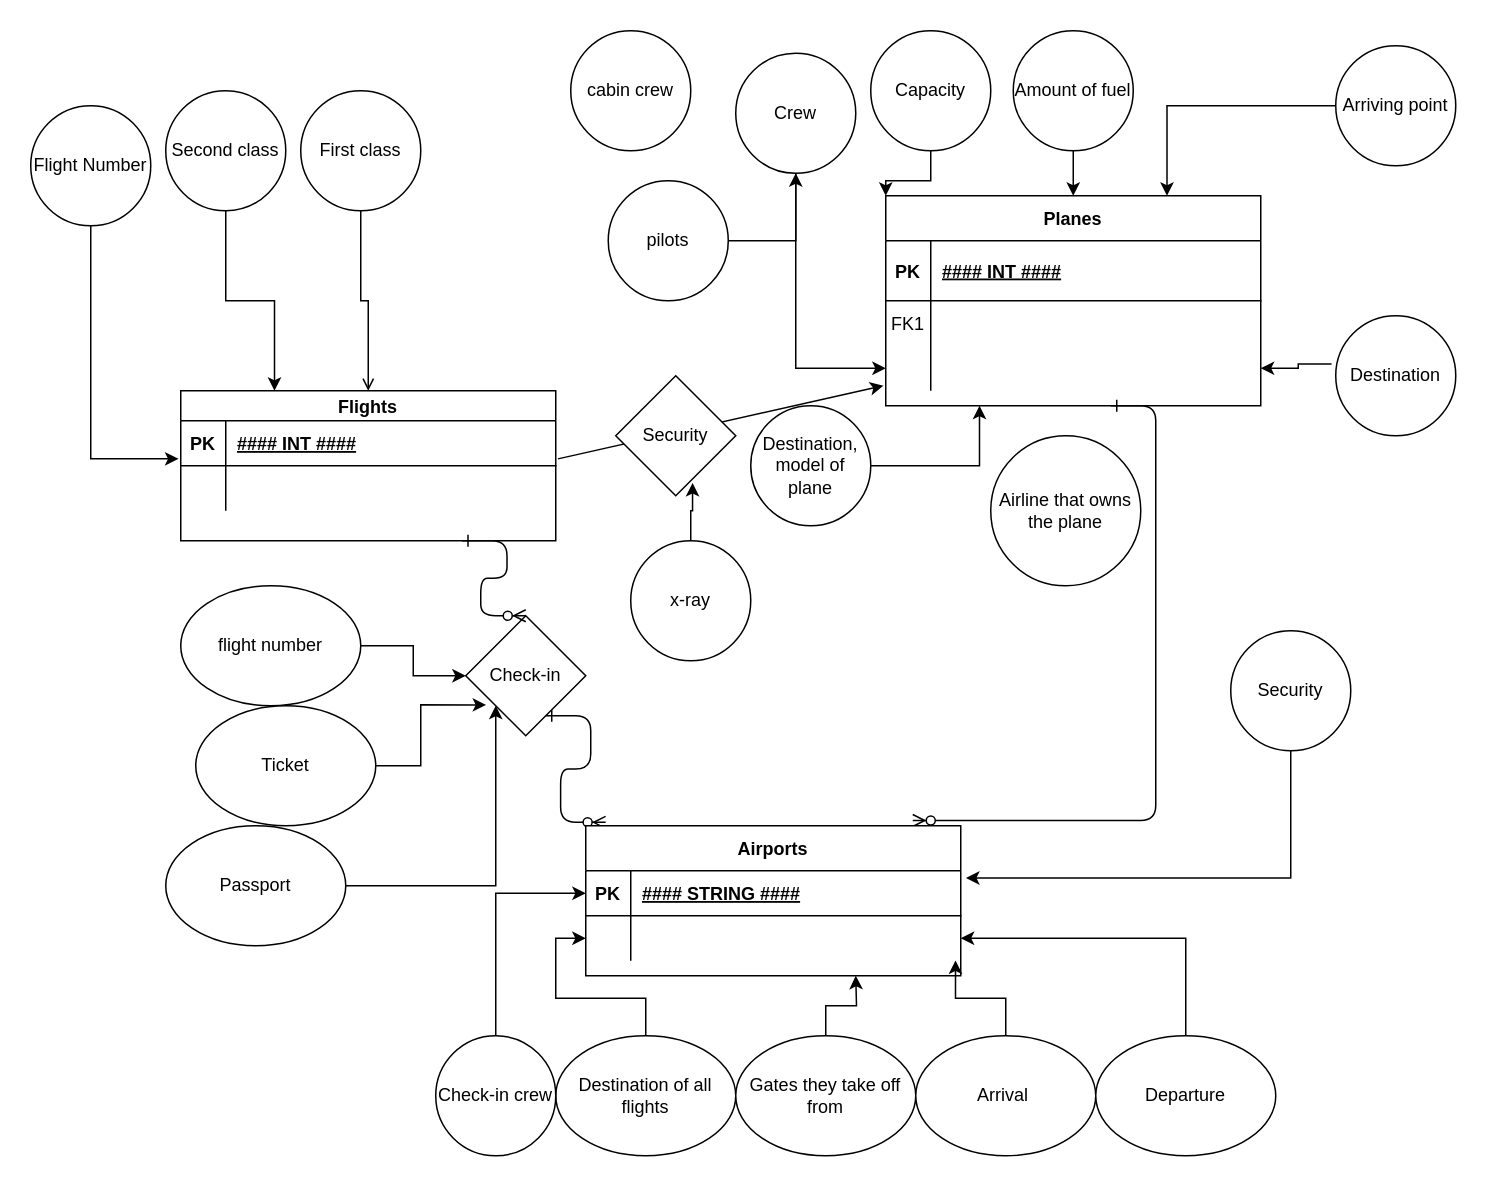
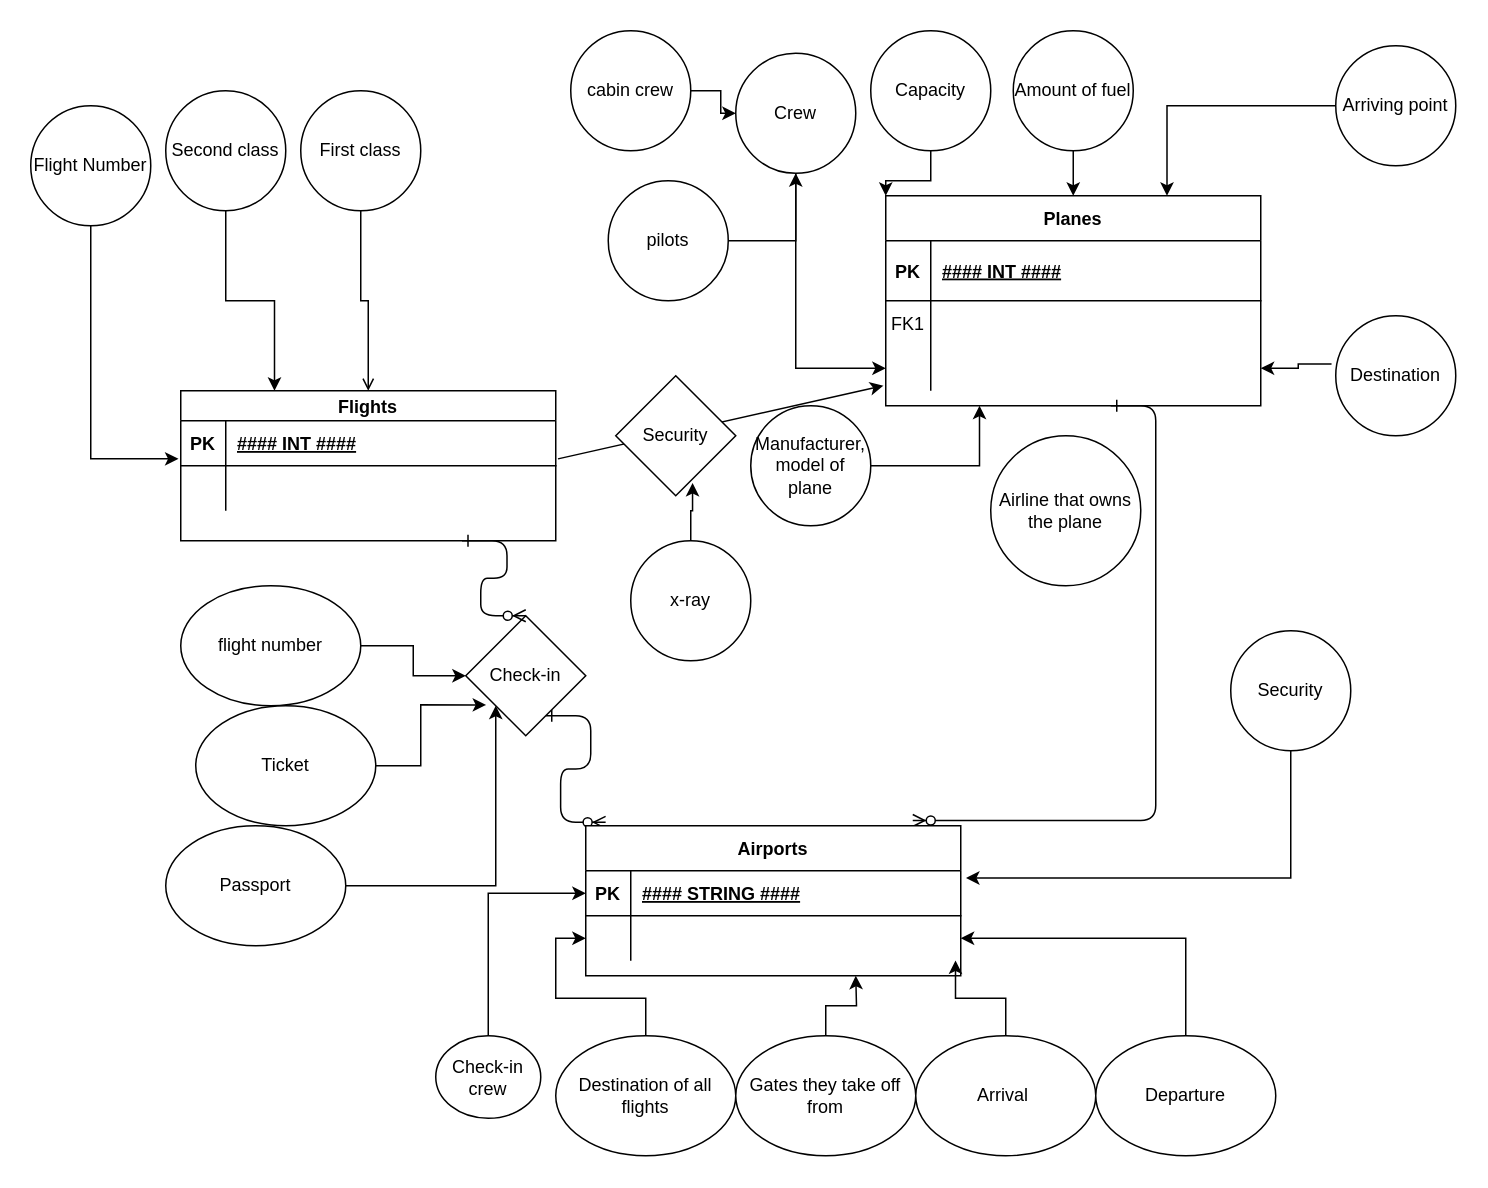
edge "cabin crew" -> "Crew": added
node "Destination, model of plane": label "Destination, model of plane" -> "Manufacturer, model of plane"
node "Check-in crew": size 120x120 -> 105x83
